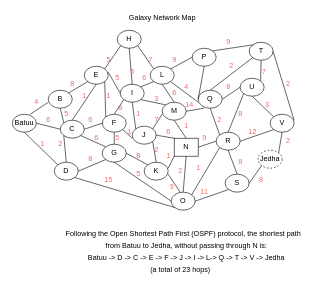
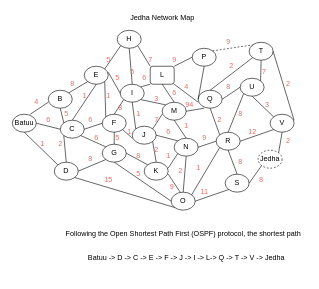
node "Galaxy Network Map": label "Galaxy Network Map" -> "Jedha Network Map"
edge "T" -- "P": style solid -> dashed
node "L": shape ellipse -> rounded rectangle
node "14": label "14" -> "94"
node "N": shape rectangle -> ellipse
node "from Batuu to Jedha, without passing through N is:": removed
node "(a total of 23 hops)": removed
